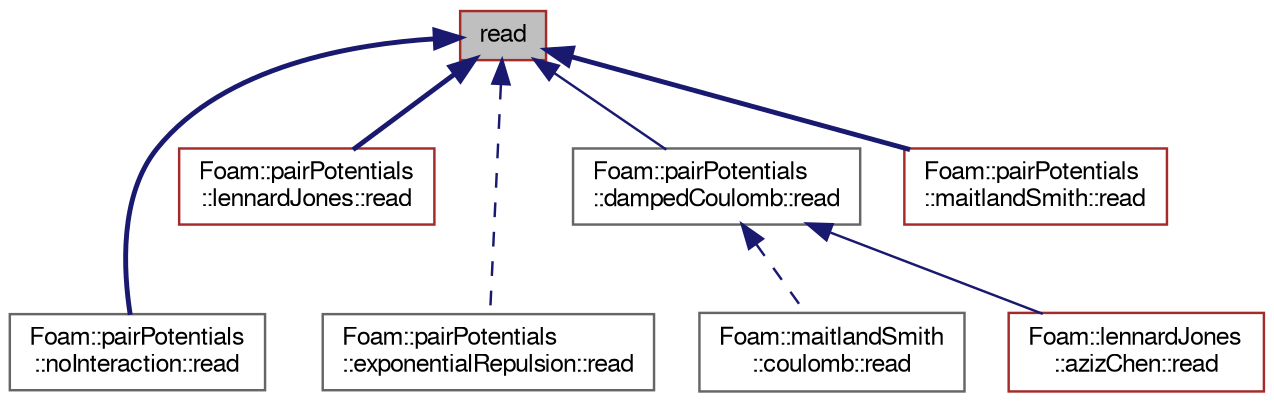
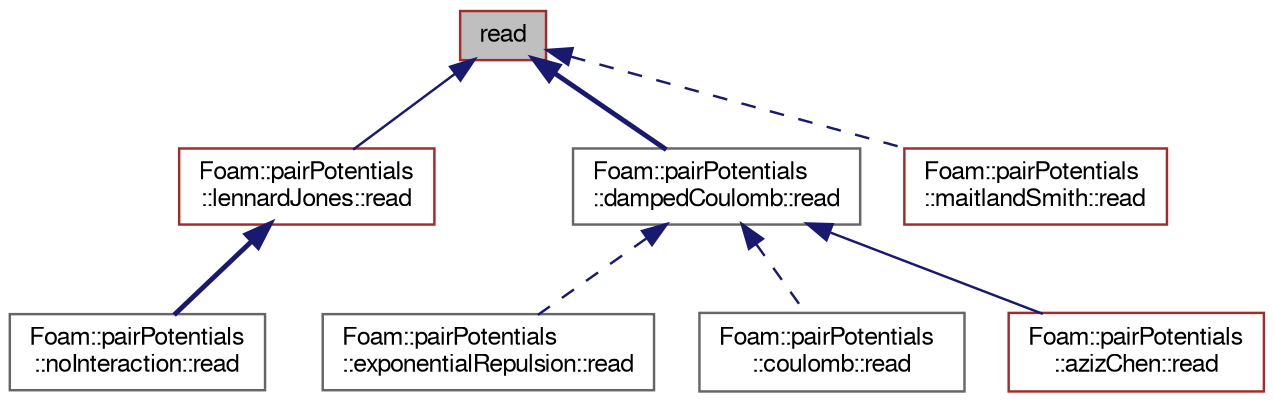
edge "Foam::pairPotentials ::maitlandSmith::read" -> "read": style bold -> dashed
edge "Foam::pairPotentials ::noInteraction::read" -> "read": now "Foam::pairPotentials ::noInteraction::read" -> "Foam::pairPotentials ::lennardJones::read"
edge "Foam::pairPotentials ::dampedCoulomb::read" -> "read": style solid -> bold
edge "Foam::pairPotentials ::lennardJones::read" -> "read": style bold -> solid
edge "Foam::pairPotentials ::exponentialRepulsion::read" -> "read": now "Foam::pairPotentials ::exponentialRepulsion::read" -> "Foam::pairPotentials ::dampedCoulomb::read"
node "Foam::maitlandSmith ::coulomb::read": label "Foam::maitlandSmith ::coulomb::read" -> "Foam::pairPotentials ::coulomb::read"
node "Foam::lennardJones ::azizChen::read": label "Foam::lennardJones ::azizChen::read" -> "Foam::pairPotentials ::azizChen::read"
